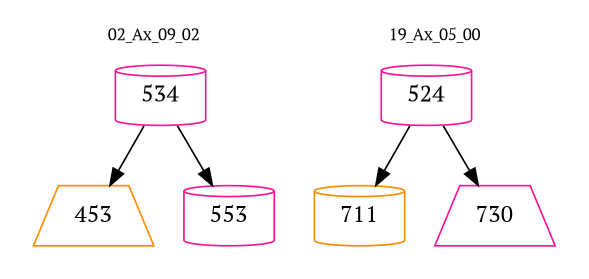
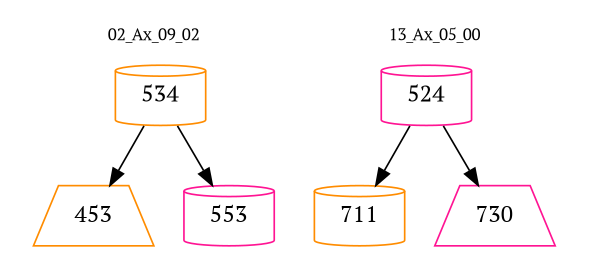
cluster "19_Ax_05_00": label "19_Ax_05_00" -> "13_Ax_05_00"
node "534": color deeppink -> darkorange
